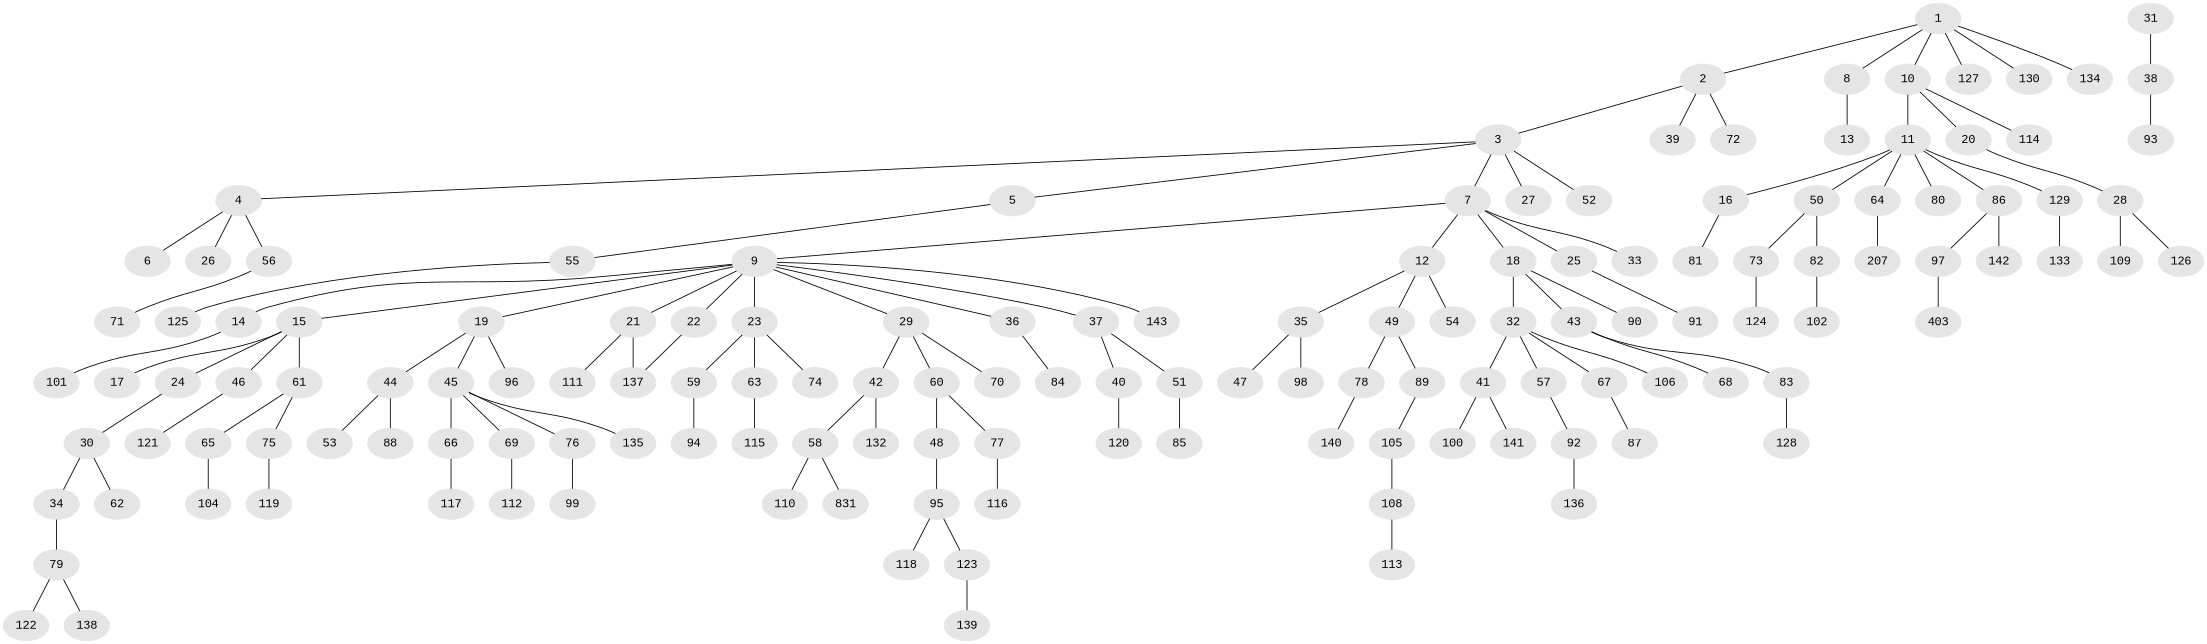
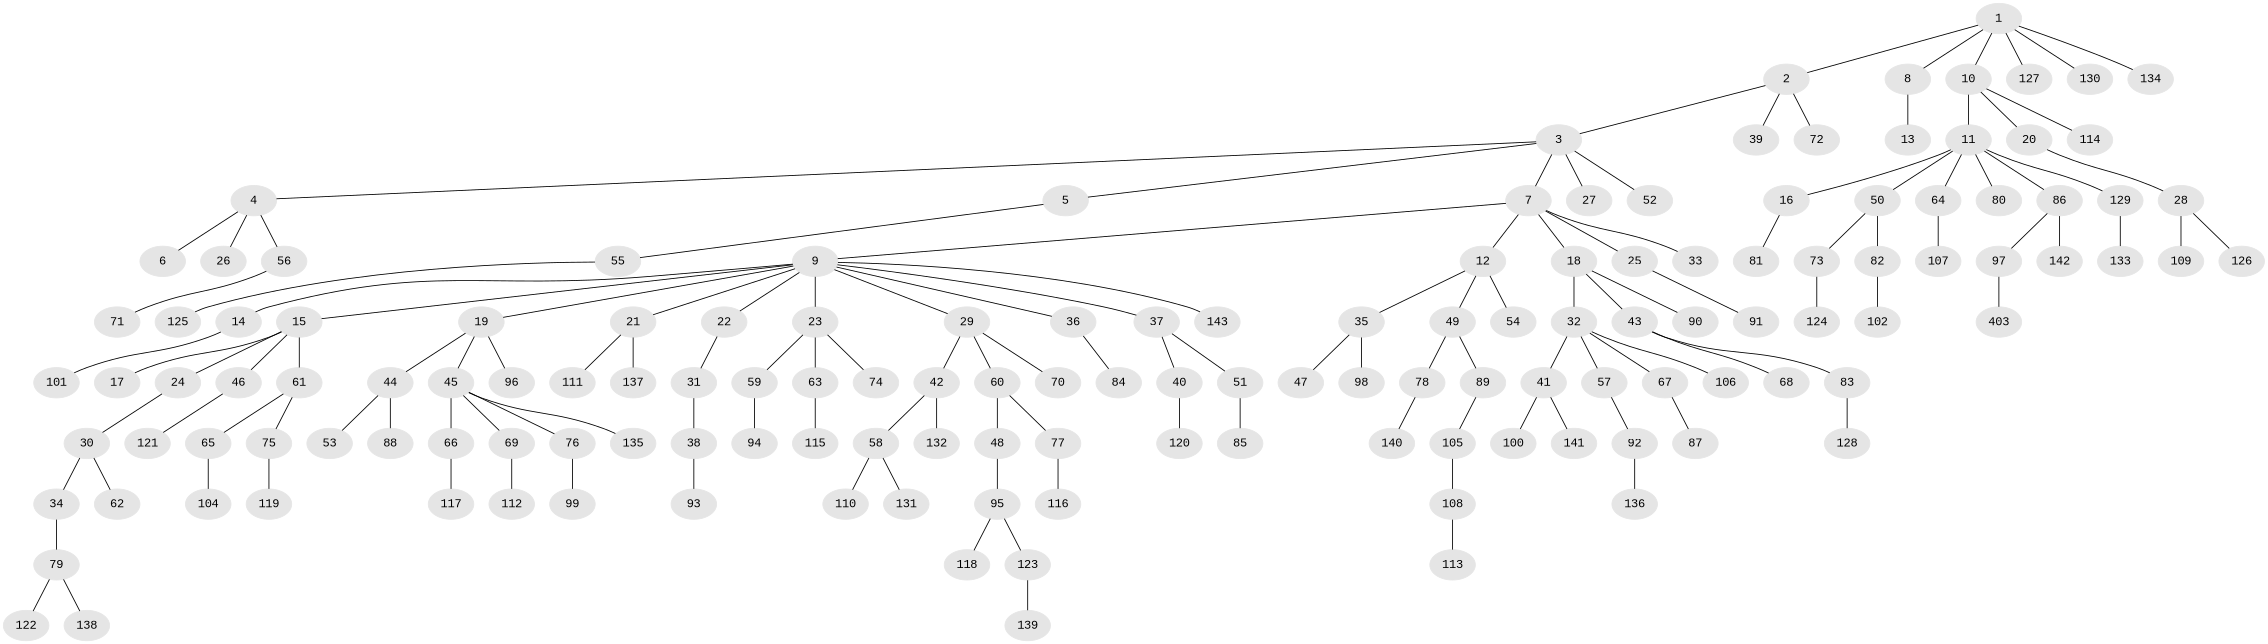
node "207": label "207" -> "107"
edge "22" -- "137": now "22" -- "31"
node "831": label "831" -> "131"
